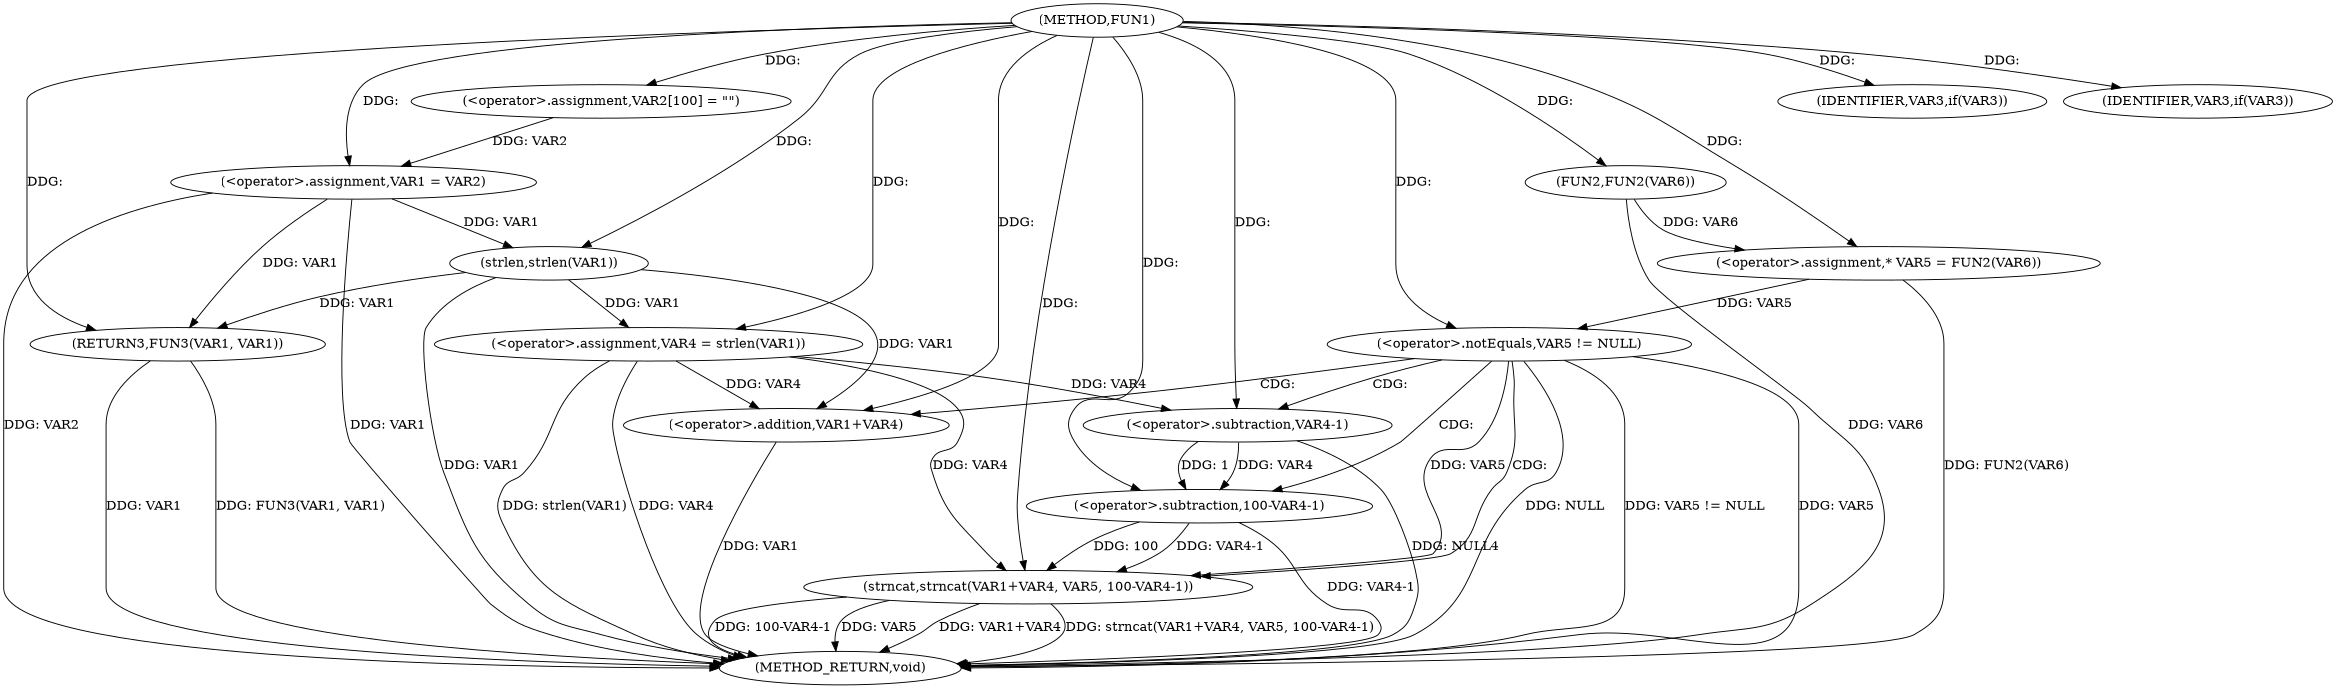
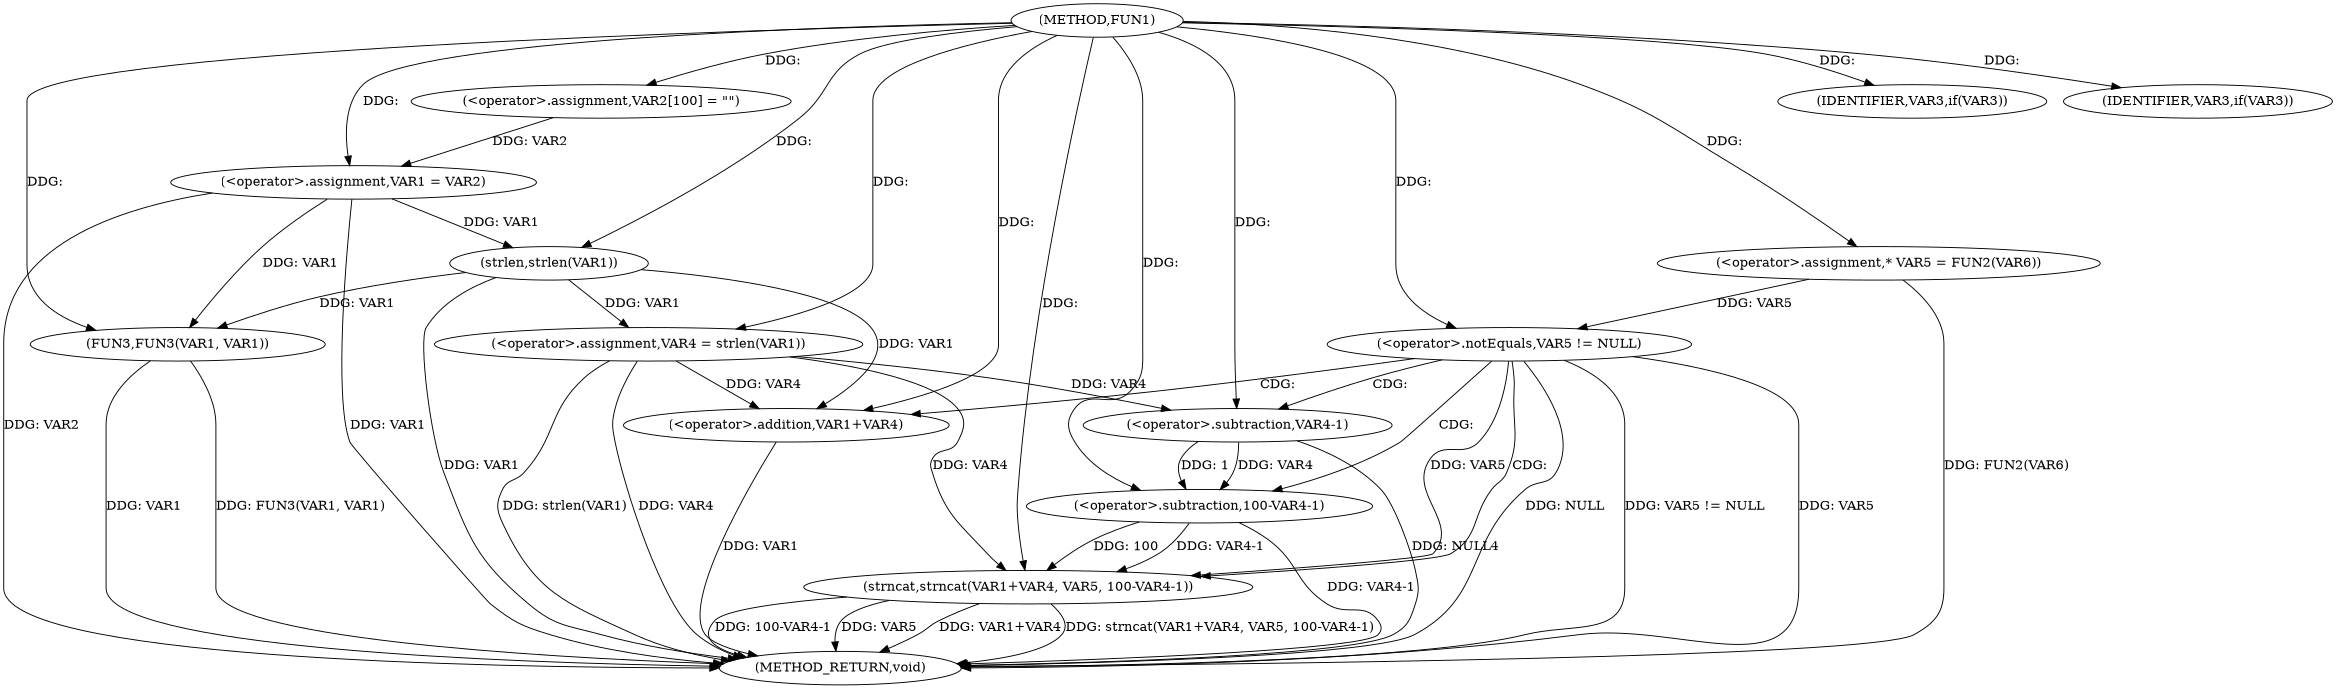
node "(FUN2,FUN2(VAR6))": removed
node "(RETURN3,FUN3(VAR1, VAR1))": label "(RETURN3,FUN3(VAR1, VAR1))" -> "(FUN3,FUN3(VAR1, VAR1))"
